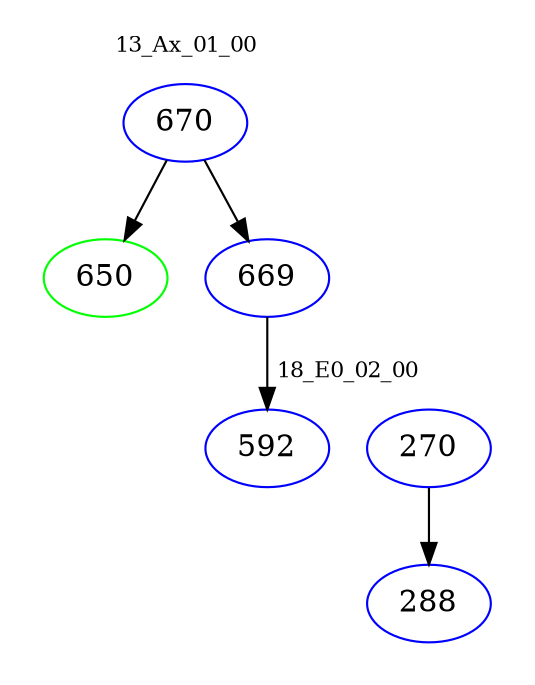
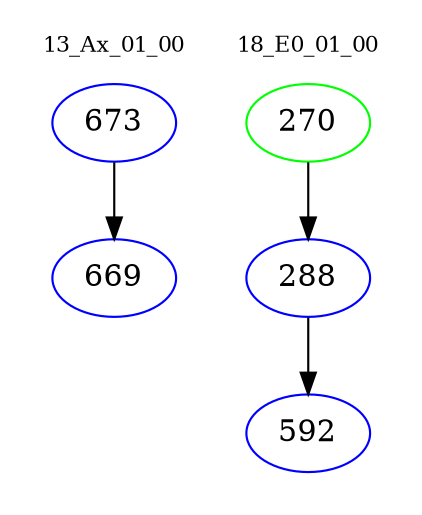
node "670": label "670" -> "673"
node "650": removed
edge "669" -> "592": now "288" -> "592"
cluster "18_E0_02_00": label "18_E0_02_00" -> "18_E0_01_00"
node "270": color blue -> green
